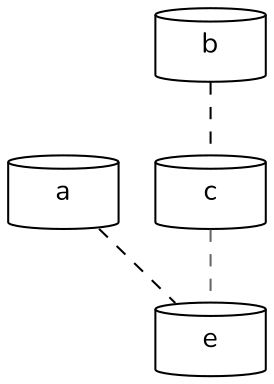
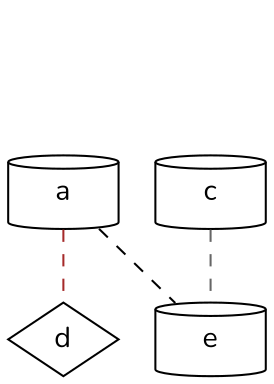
node "b": removed
node "d": added
